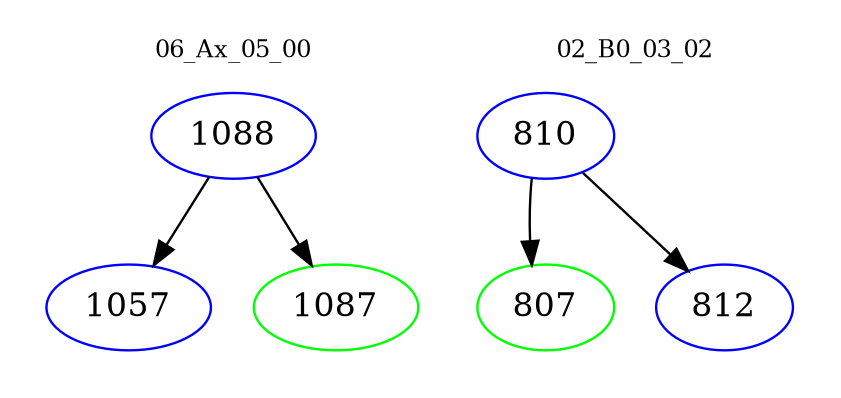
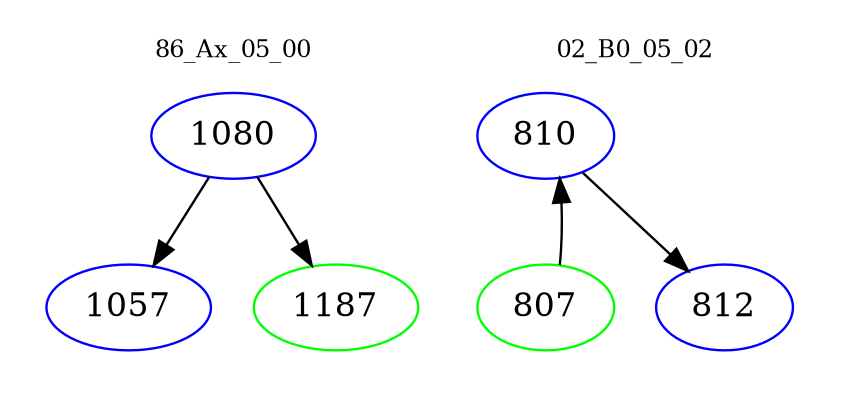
cluster "06_Ax_05_00": label "06_Ax_05_00" -> "86_Ax_05_00"
cluster "02_B0_03_02": label "02_B0_03_02" -> "02_B0_05_02"
node "1088": label "1088" -> "1080"
edge "810" -> "807": reversed
node "1087": label "1087" -> "1187"
